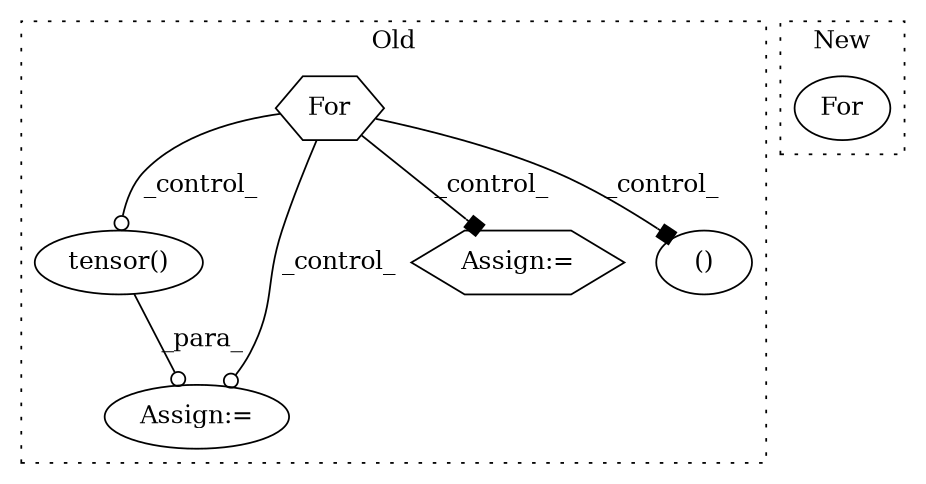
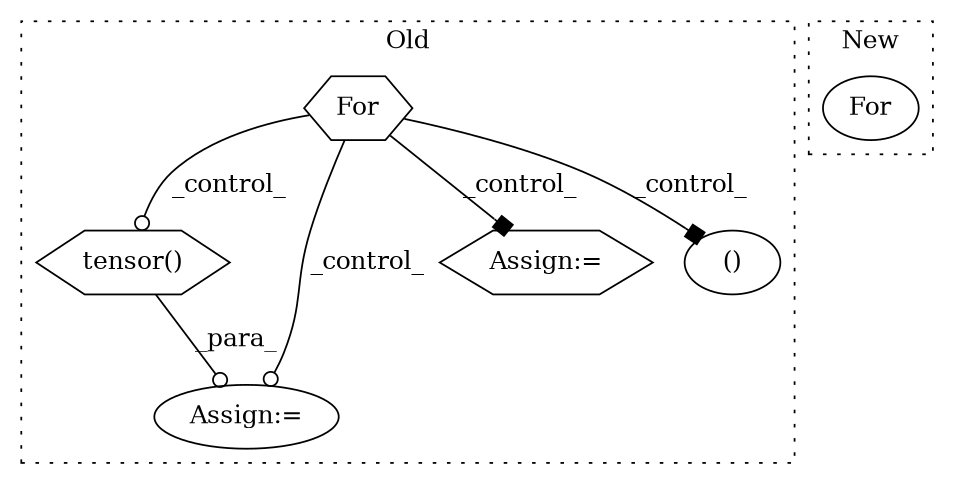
node "tensor()": shape ellipse -> hexagon
